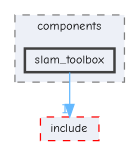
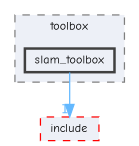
cluster "components": label "components" -> "toolbox"
